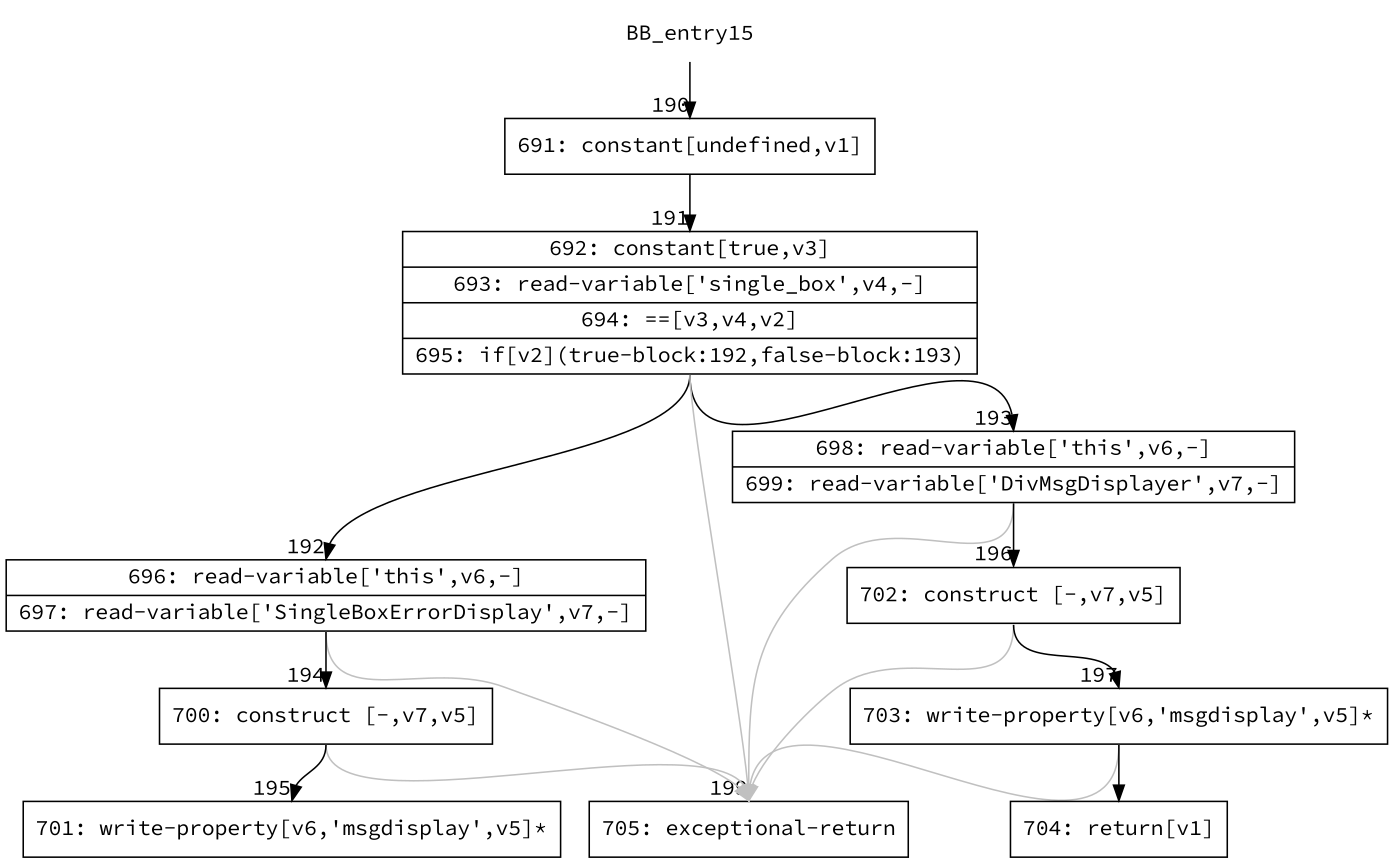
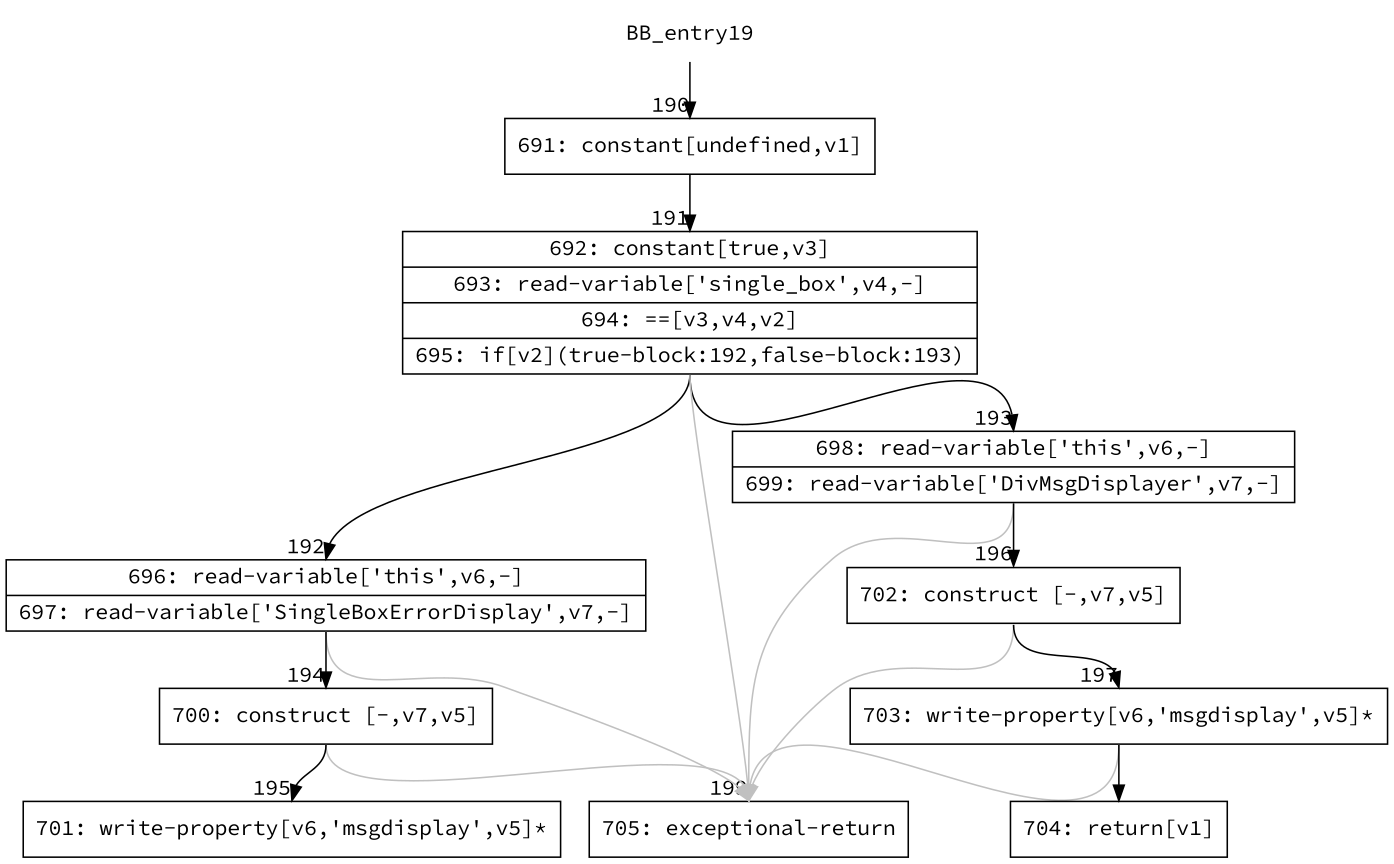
node "BB_entry15": label "BB_entry15" -> "BB_entry19"
